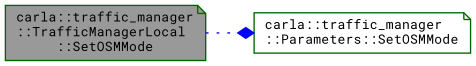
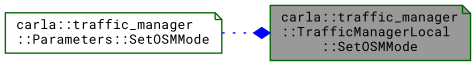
edge "carla::traffic_manager ::TrafficManagerLocal ::SetOSMMode" -> "carla::traffic_manager ::Parameters::SetOSMMode": reversed
